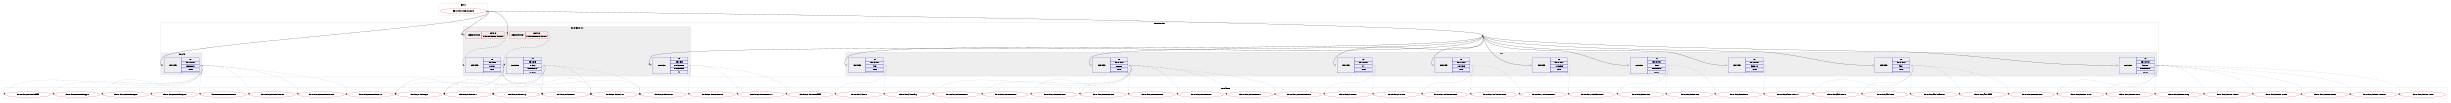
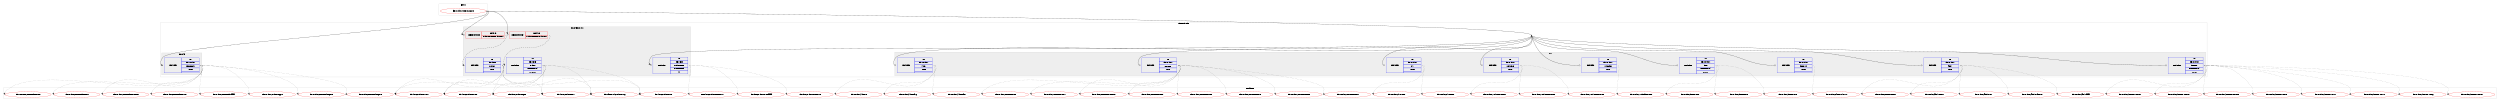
node "dev-python/setuptools-36.6.0": label "dev-python/setuptools-36.6.0" -> "dev-python/python-36.6.0"
node "dev-lang/python-3.4.6": label "dev-lang/python-3.4.6" -> "dev-dicttoxml/python-3.4.6"
node "dev-python/jinja-2.9.5": added
